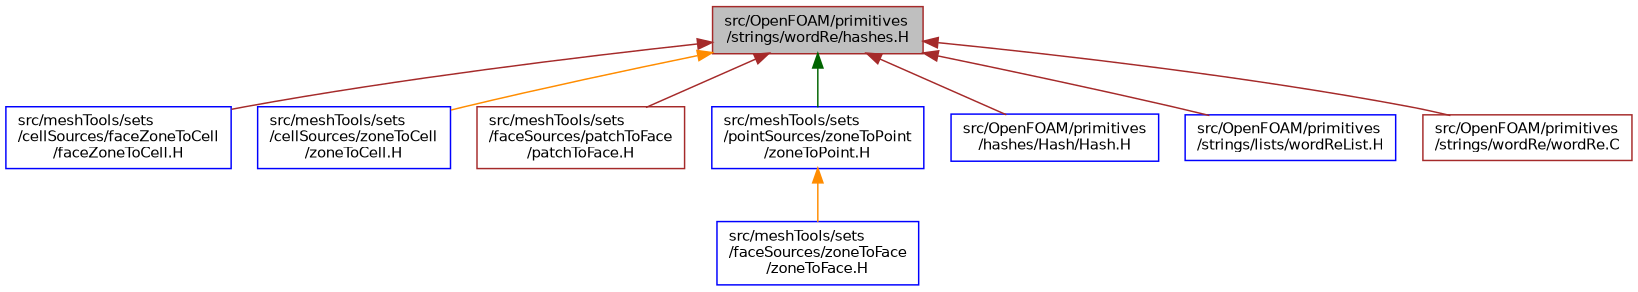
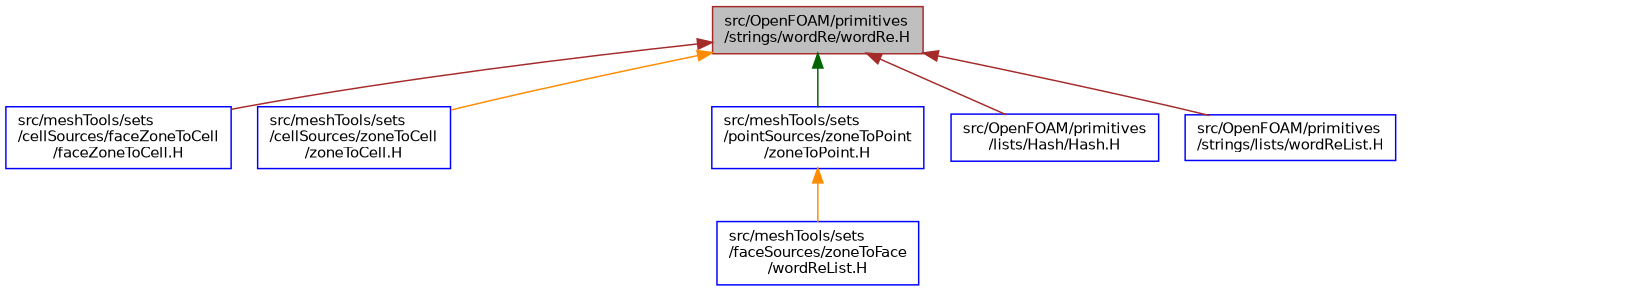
node "src/OpenFOAM/primitives /strings/wordRe/hashes.H": label "src/OpenFOAM/primitives /strings/wordRe/hashes.H" -> "src/OpenFOAM/primitives /strings/wordRe/wordRe.H"
node "src/meshTools/sets /faceSources/patchToFace /patchToFace.H": removed
node "src/OpenFOAM/primitives /hashes/Hash/Hash.H": label "src/OpenFOAM/primitives /hashes/Hash/Hash.H" -> "src/OpenFOAM/primitives /lists/Hash/Hash.H"
node "src/OpenFOAM/primitives /strings/wordRe/wordRe.C": removed
node "src/meshTools/sets /faceSources/zoneToFace /zoneToFace.H": label "src/meshTools/sets /faceSources/zoneToFace /zoneToFace.H" -> "src/meshTools/sets /faceSources/zoneToFace /wordReList.H"
